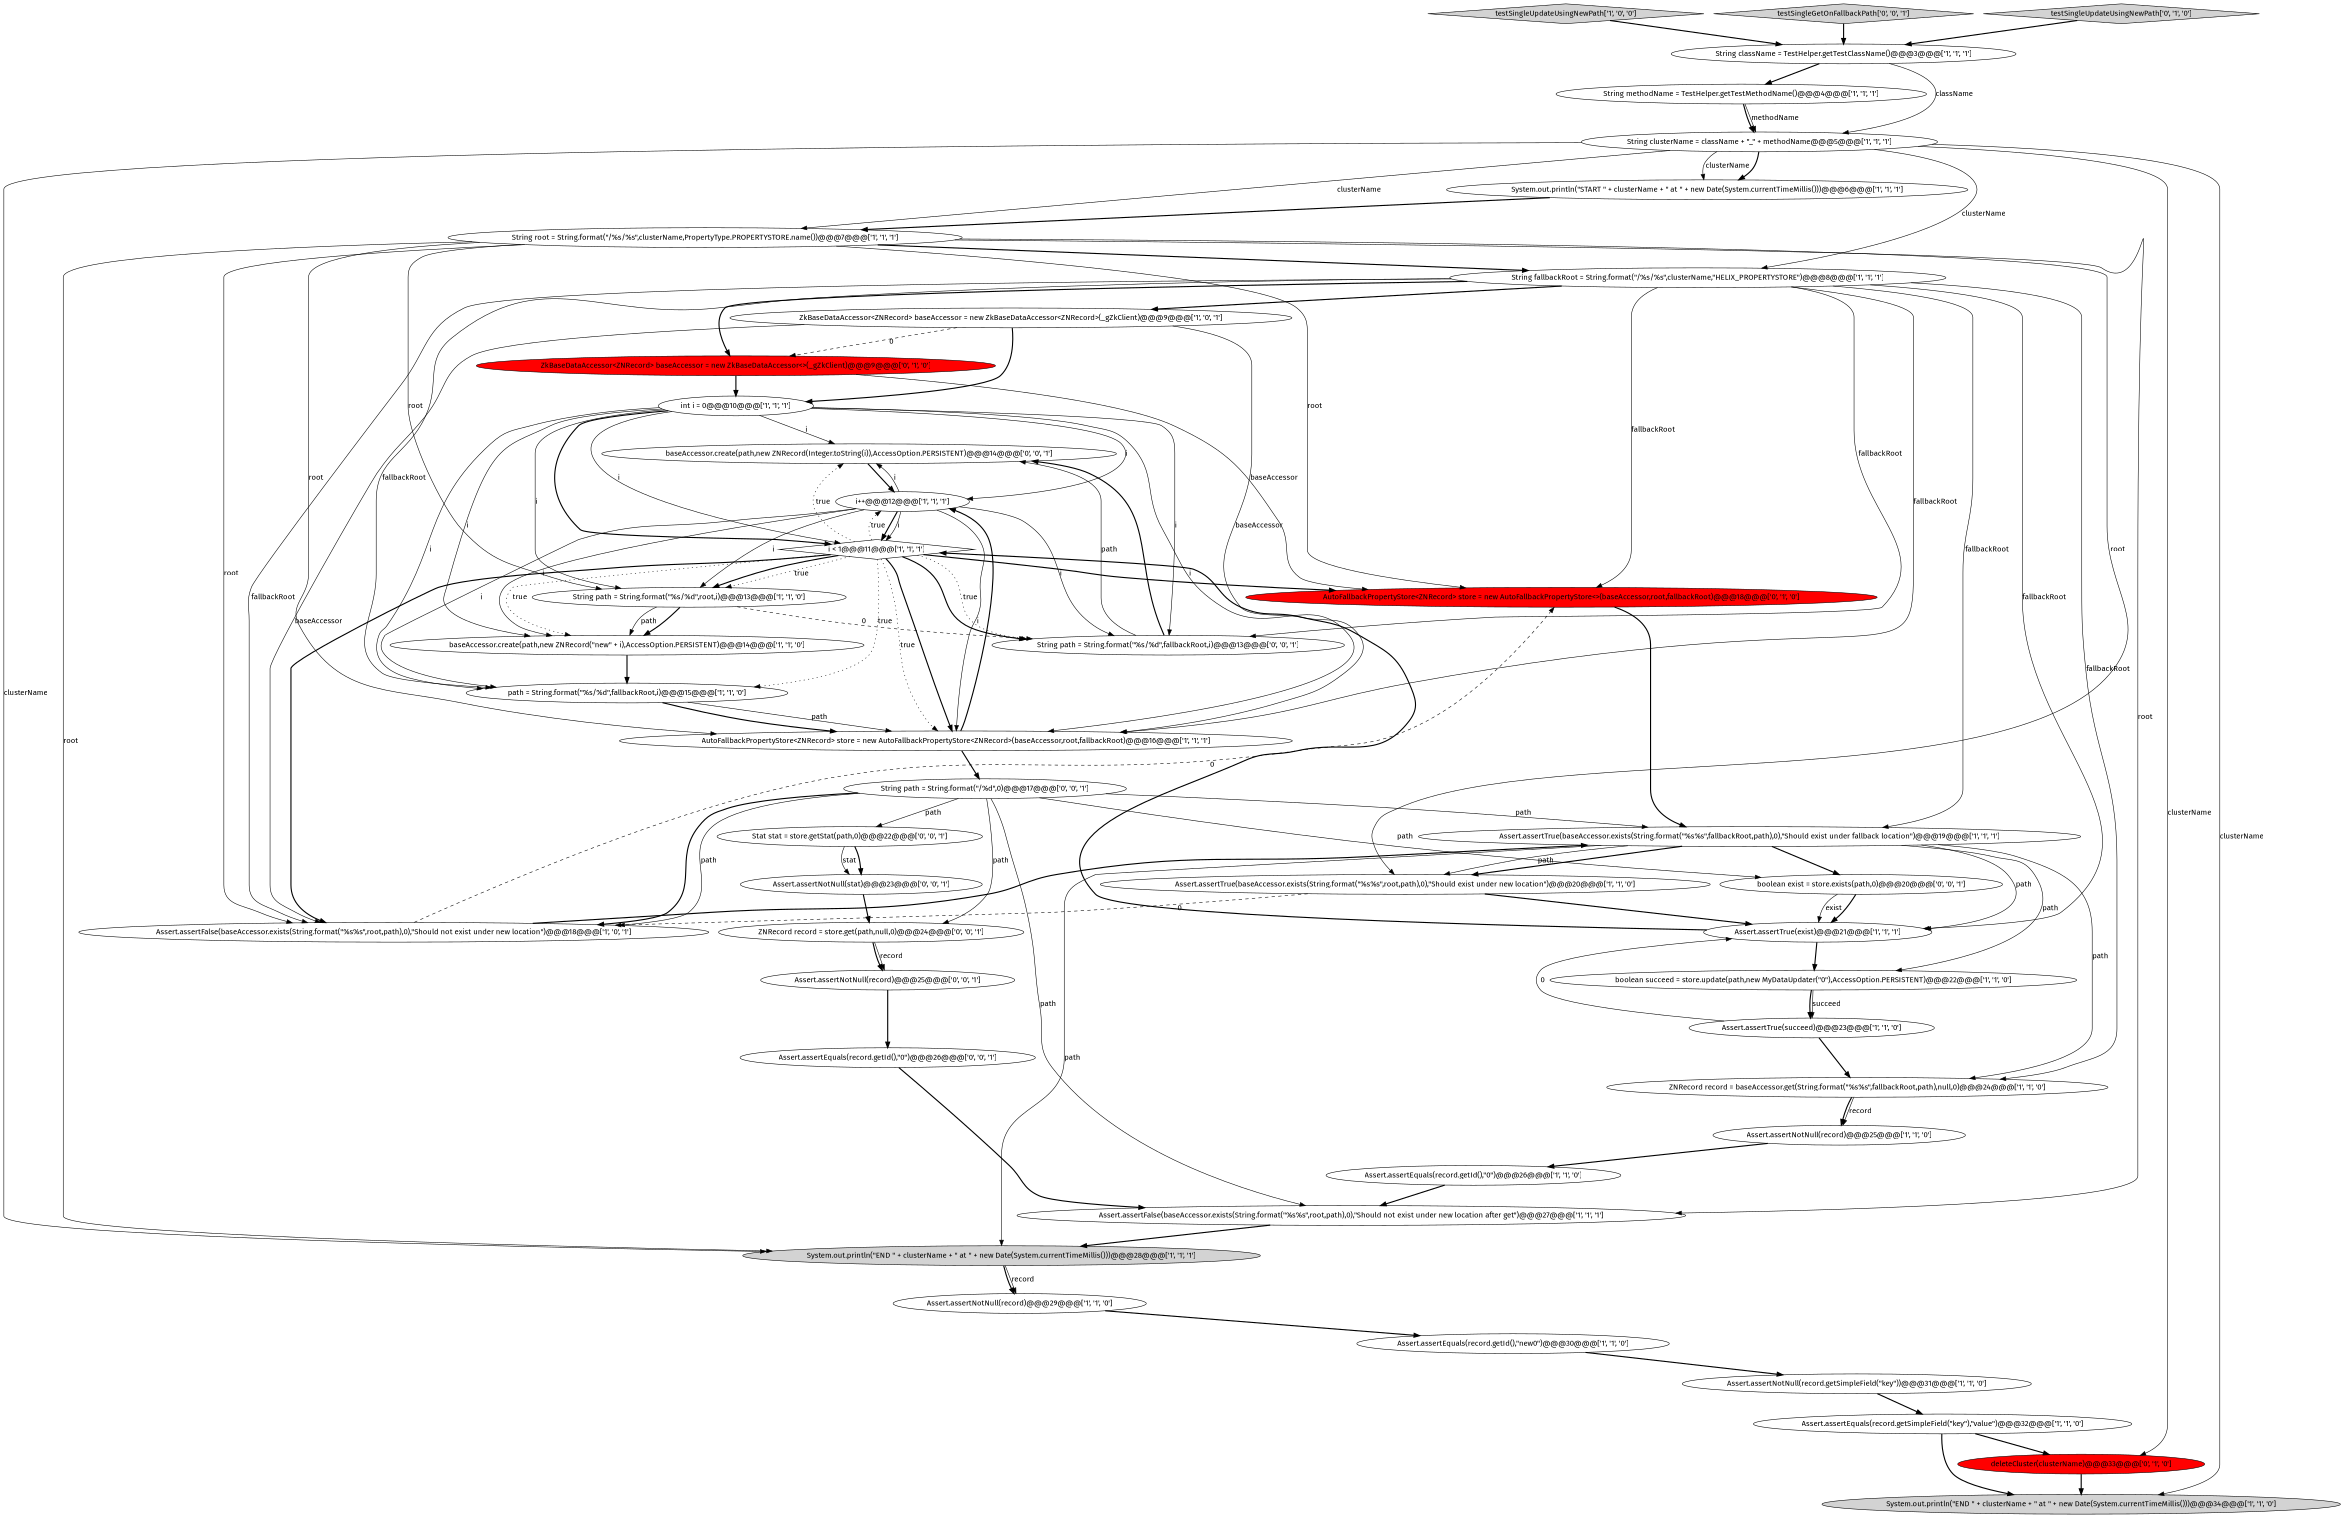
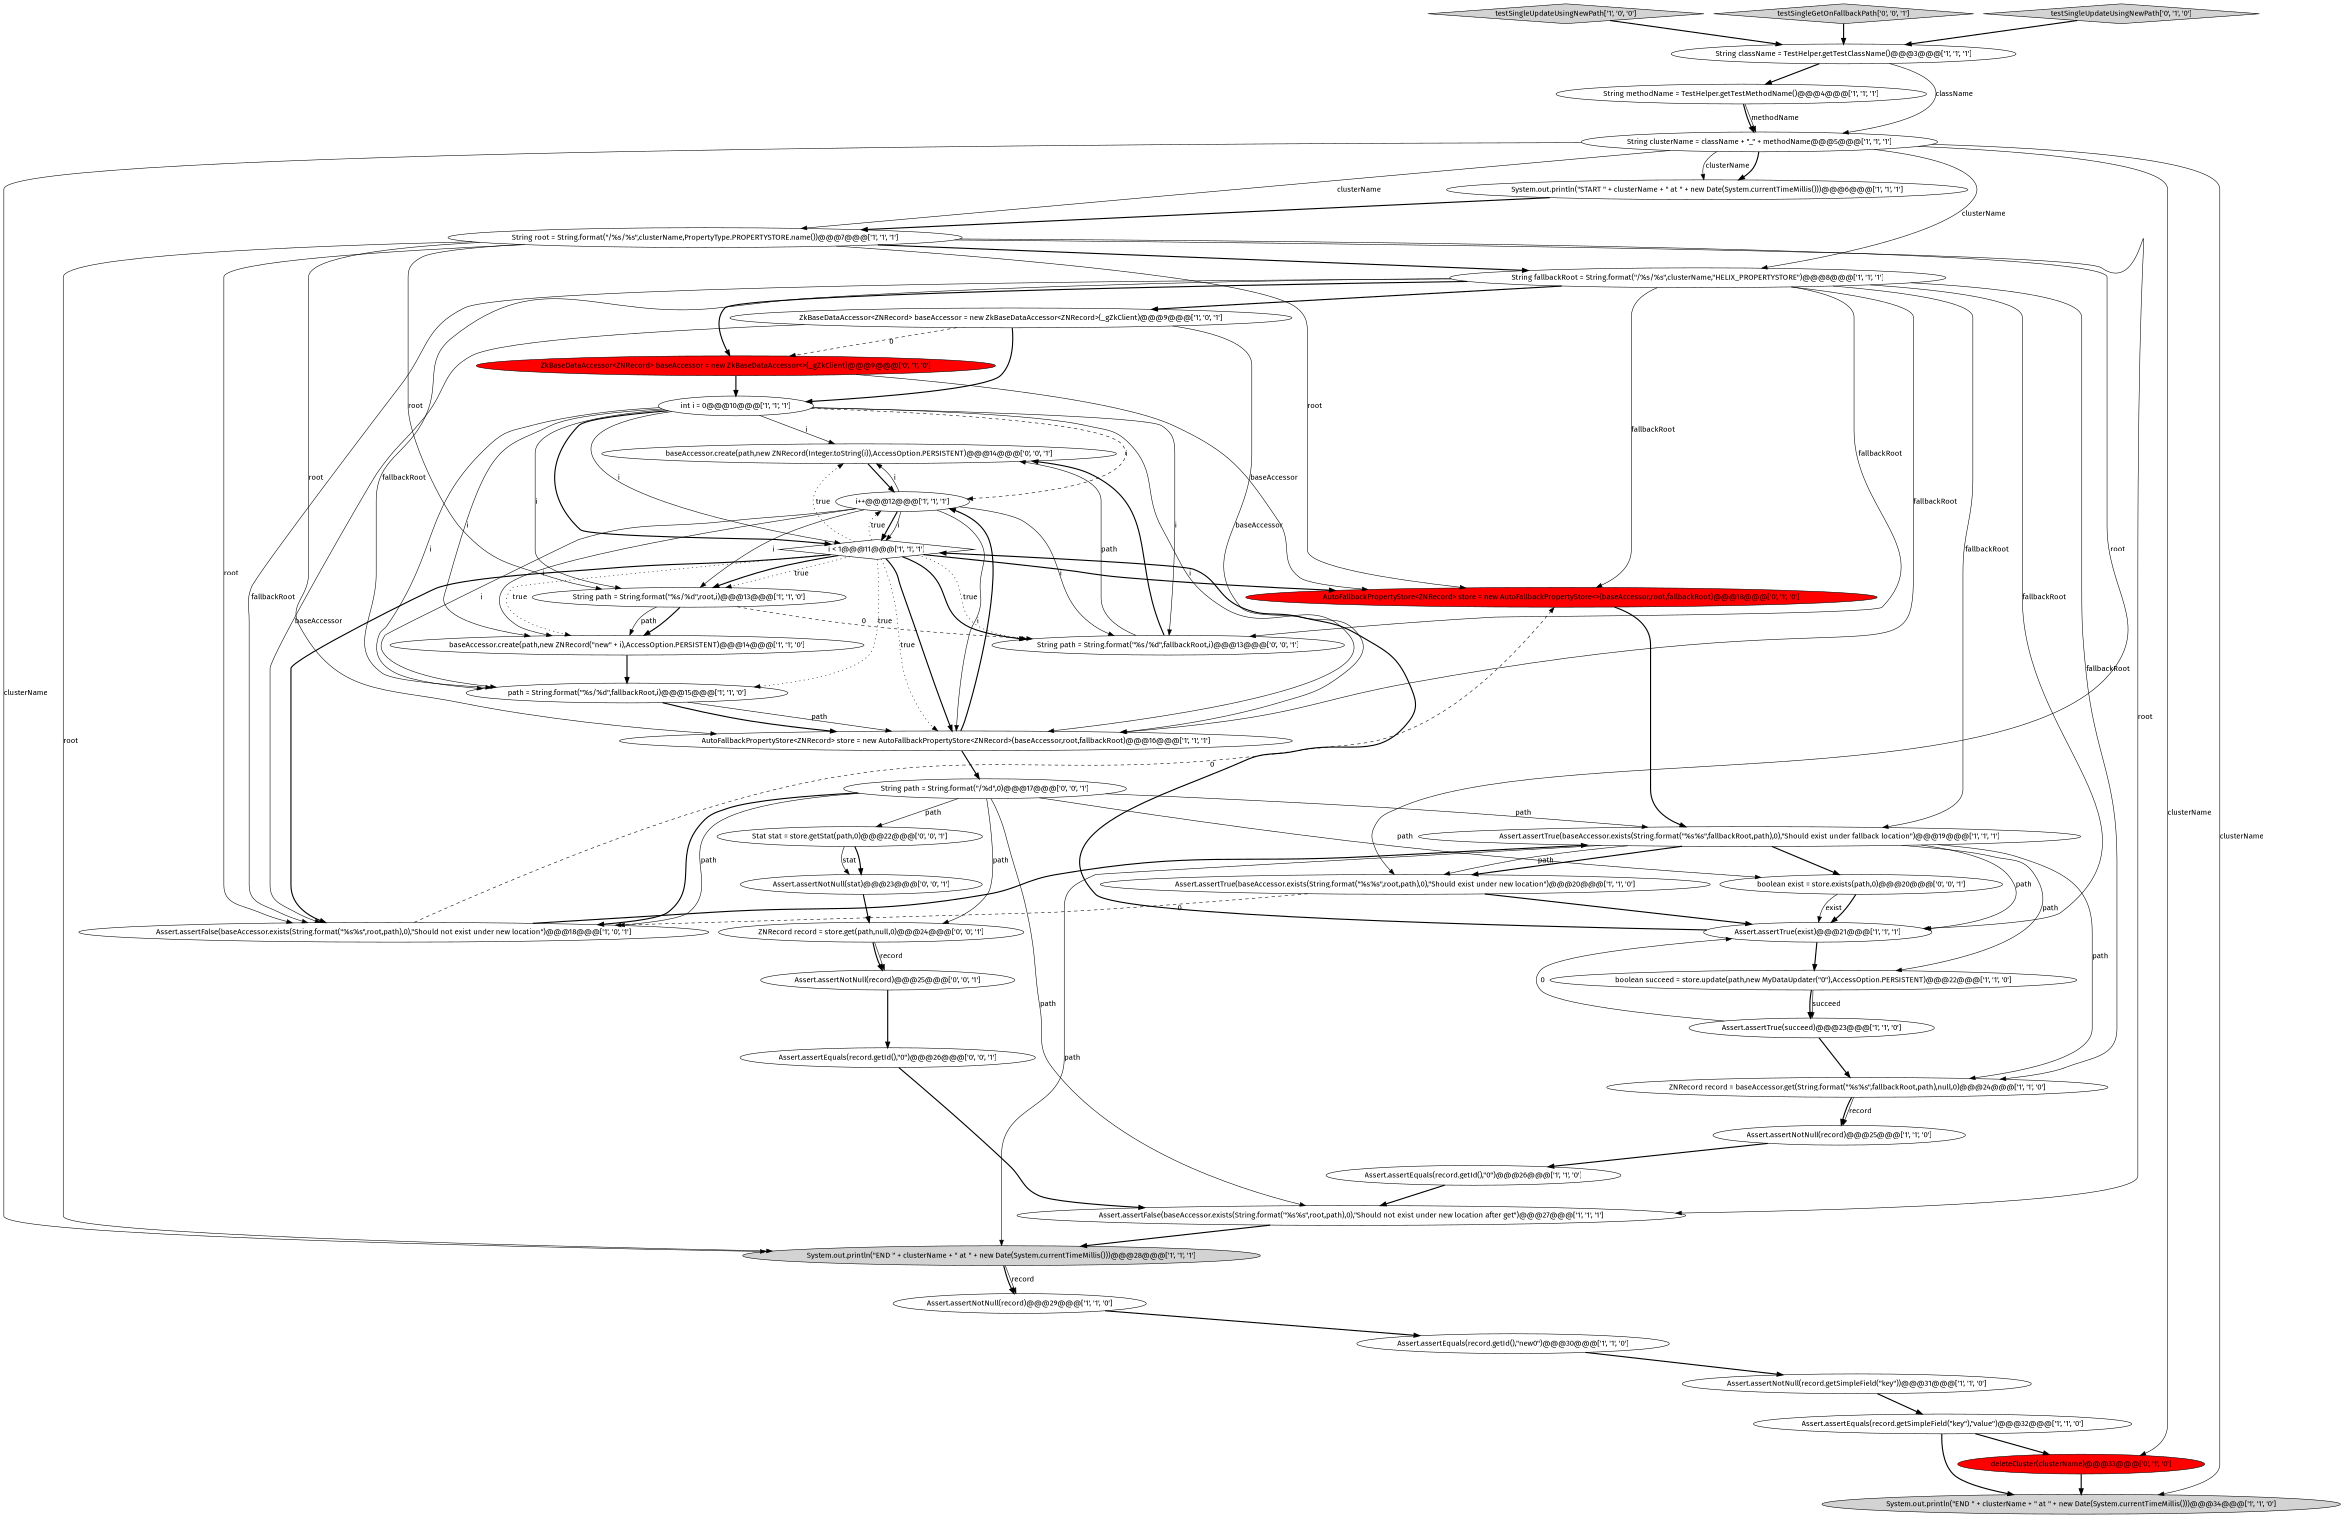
edge "int i = 0@@@10@@@['1', '1', '1']" -> "i++@@@12@@@['1', '1', '1']": style solid -> dashed
